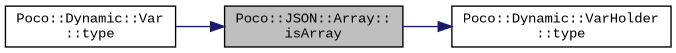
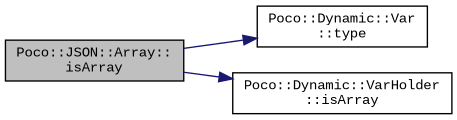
edge "Poco::Dynamic::Var ::type" -> "Poco::JSON::Array:: isArray": reversed
node "Poco::Dynamic::VarHolder ::type": label "Poco::Dynamic::VarHolder ::type" -> "Poco::Dynamic::VarHolder ::isArray"
